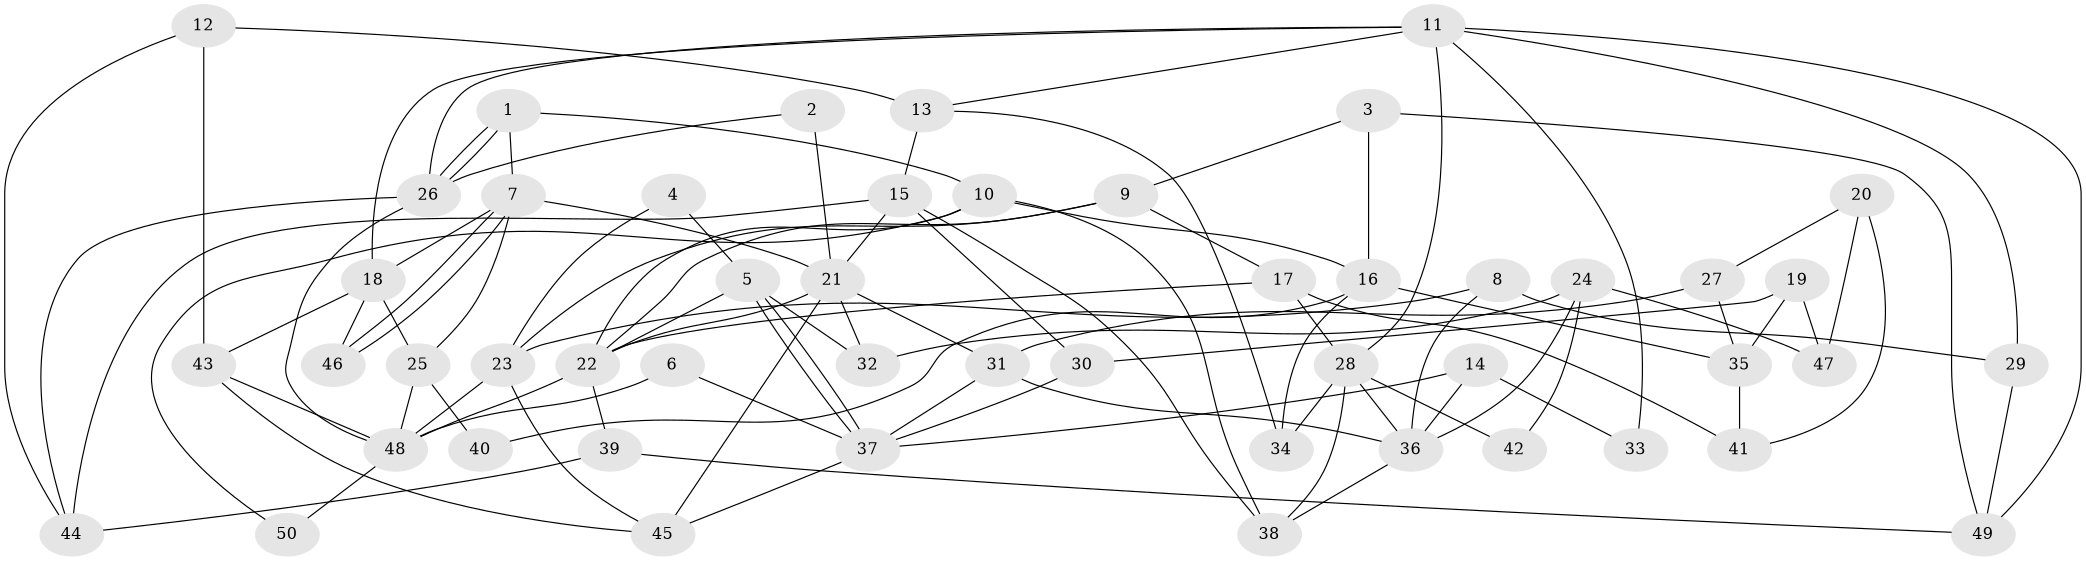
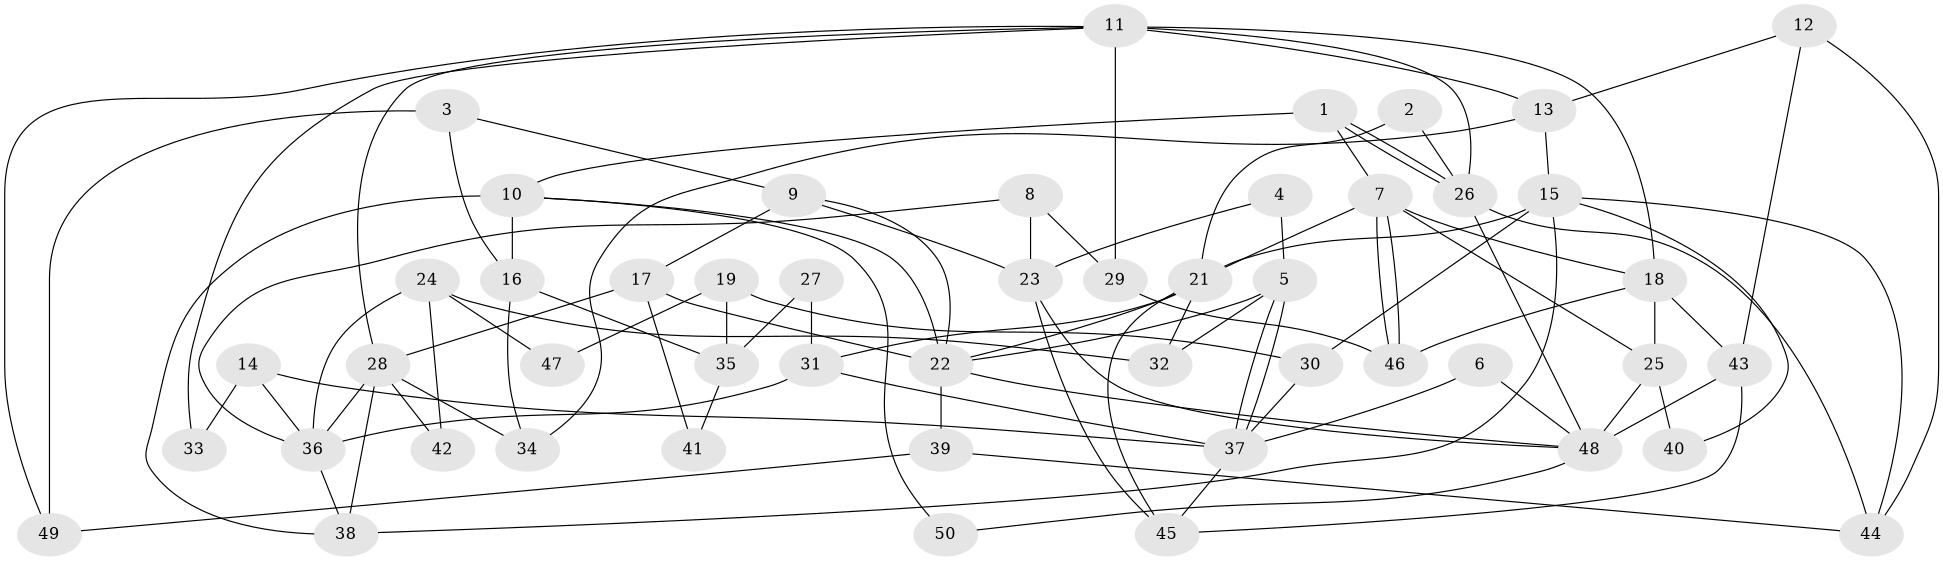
node "20": removed
edge "16" -- "40": now "15" -- "40"
edge "29" -- "49": now "29" -- "46"
